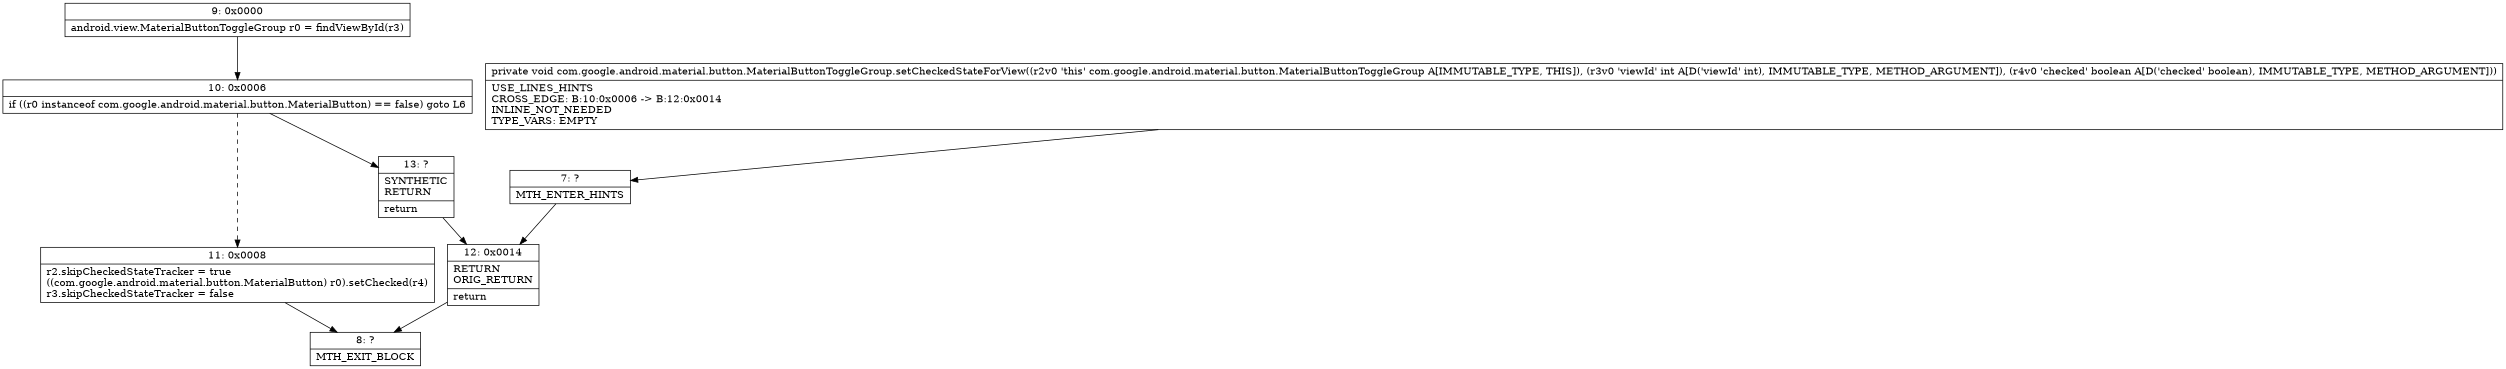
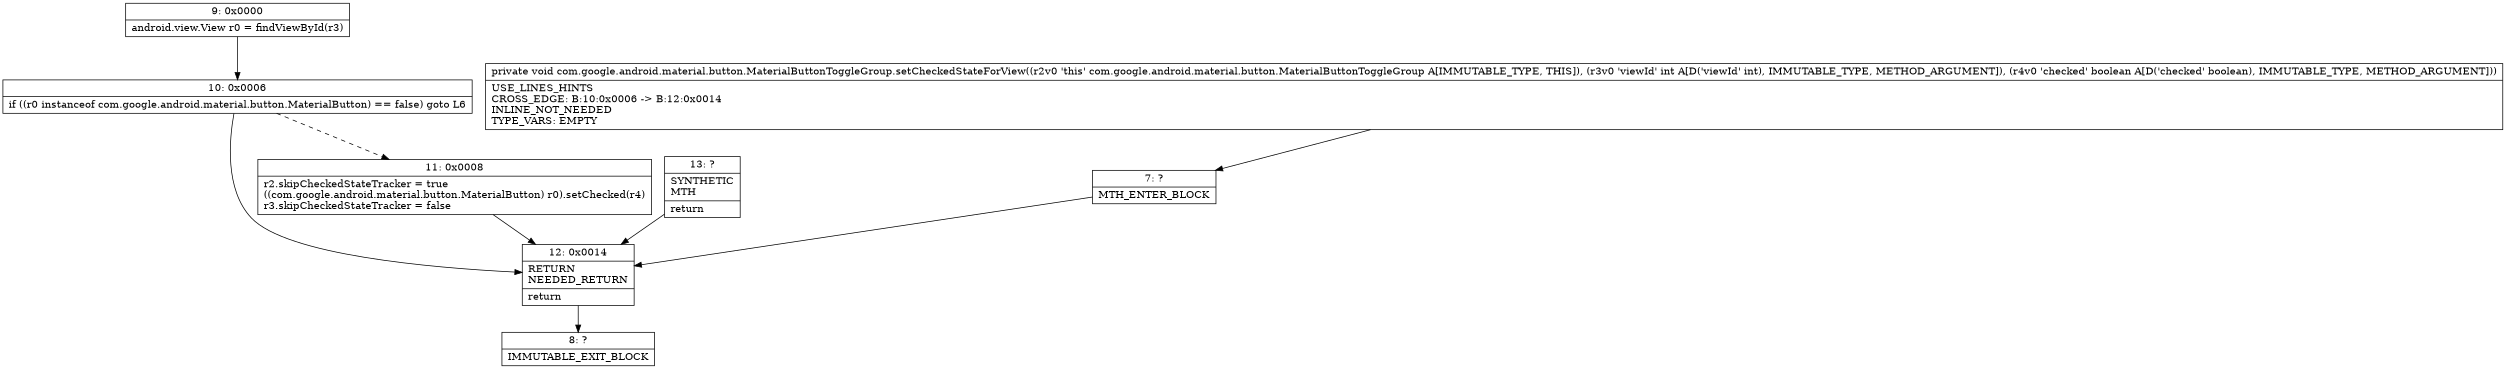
node "9: 0x0000": text "android.view.MaterialButtonToggleGroup r0 = findViewById(r3)" -> "android.view.View r0 = findViewById(r3)"
edge "10: 0x0006" -> "13: ?": now "10: 0x0006" -> "12: 0x0014"
node "13: ?": text "RETURN" -> "MTH"
node "7: ?": text "MTH_ENTER_HINTS" -> "MTH_ENTER_BLOCK"
node "12: 0x0014": text "ORIG_RETURN" -> "NEEDED_RETURN"
edge "11: 0x0008" -> "8: ?": now "11: 0x0008" -> "12: 0x0014"
node "8: ?": text "MTH_EXIT_BLOCK" -> "IMMUTABLE_EXIT_BLOCK"
